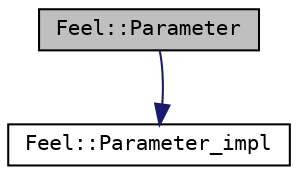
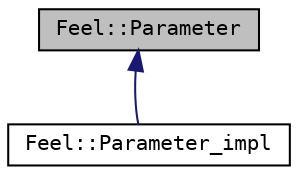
edge "Feel::Parameter" -> "Feel::Parameter_impl": reversed
